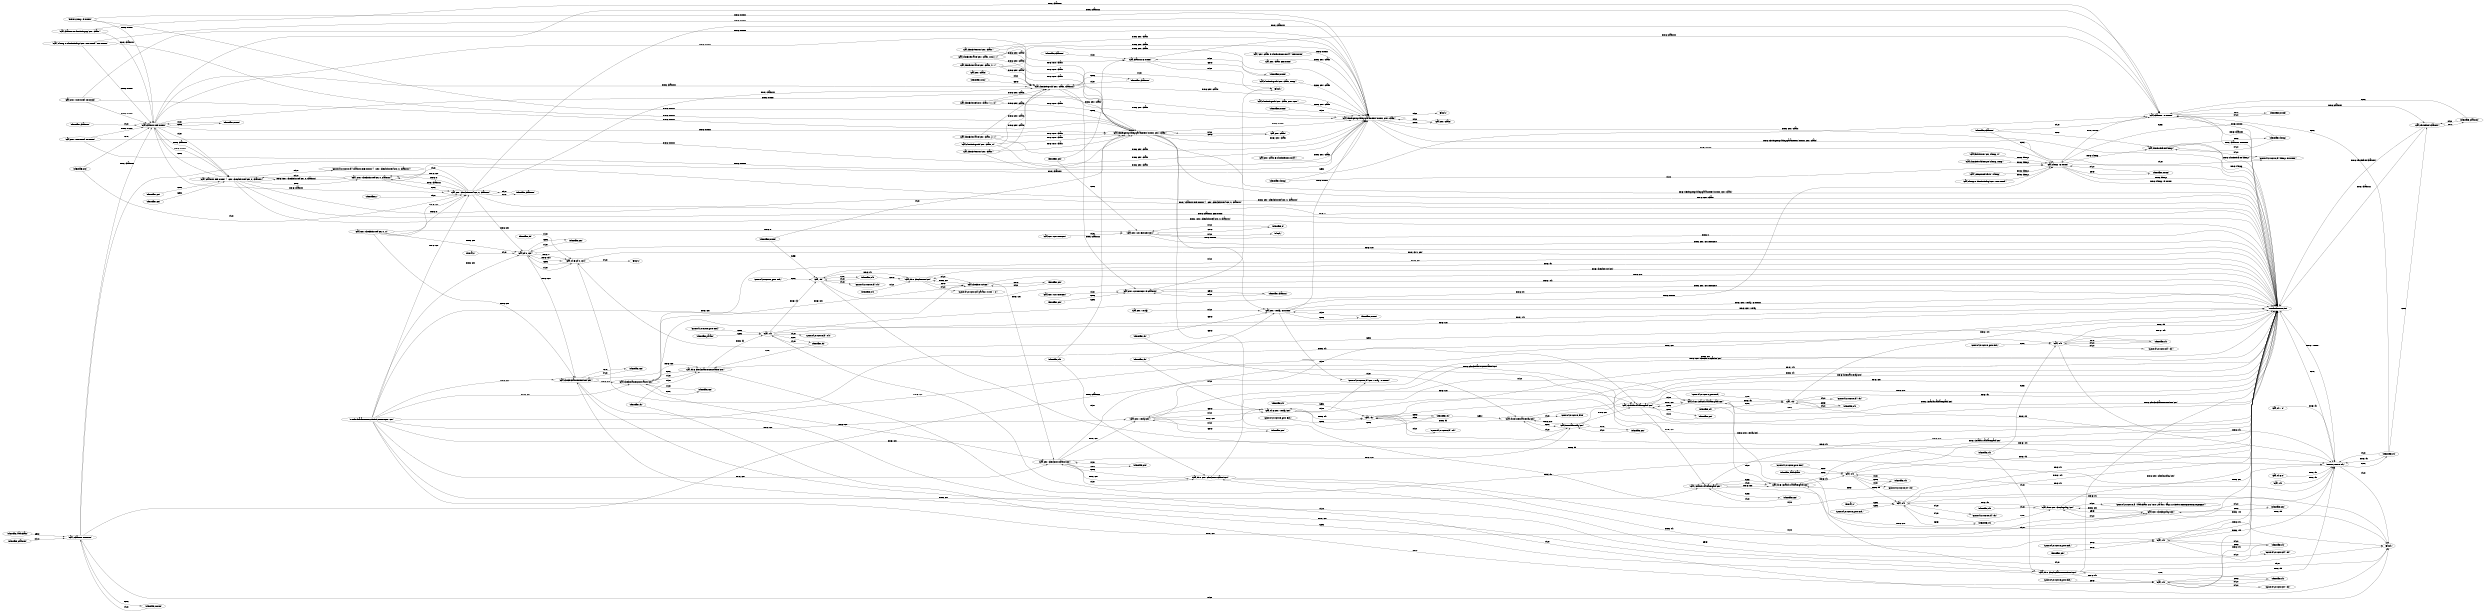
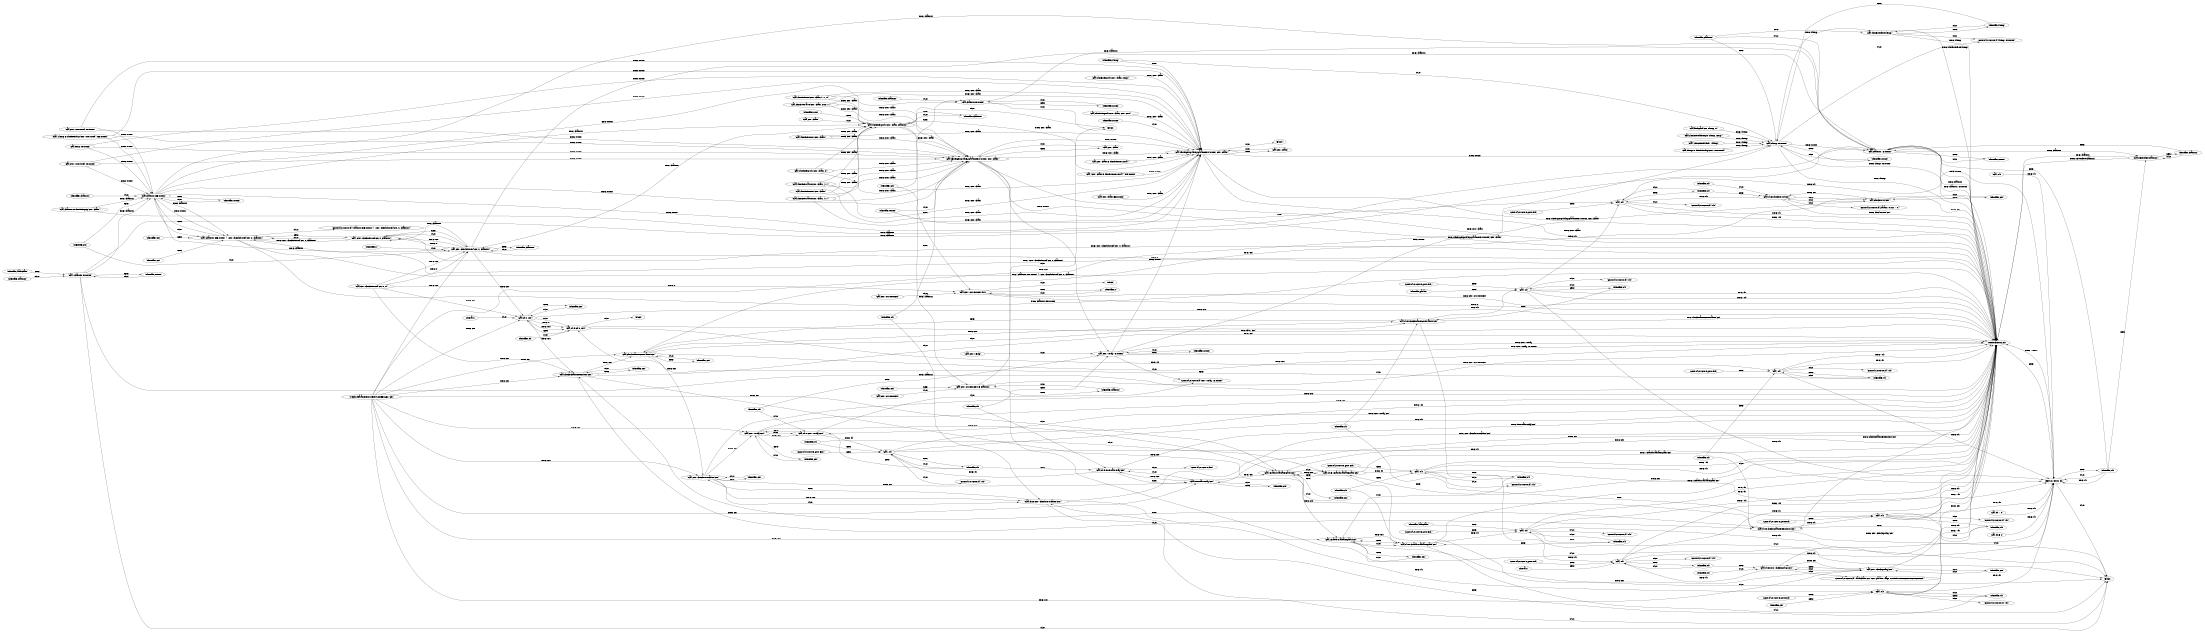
node "(Return,xtmp != NULL)": label "(Return,xtmp != NULL)" -> "(Call,xtmp != NULL)"
edge "(Call,chain_ss == NULL)" -> "(Call,chain_ss = NULL)": label "DDG: NULL" -> "CFG: NULL"
node "(Call,find_issuer(ctx, sktmp, x))": label "(Call,find_issuer(ctx, sktmp, x))" -> "(Call,find_path(ctx, sktmp, x))"
edge "(Call,check_trust(ctx))" -> "(Call,ctx->check_revocation(ctx))": removed, label "DDG: ctx"
